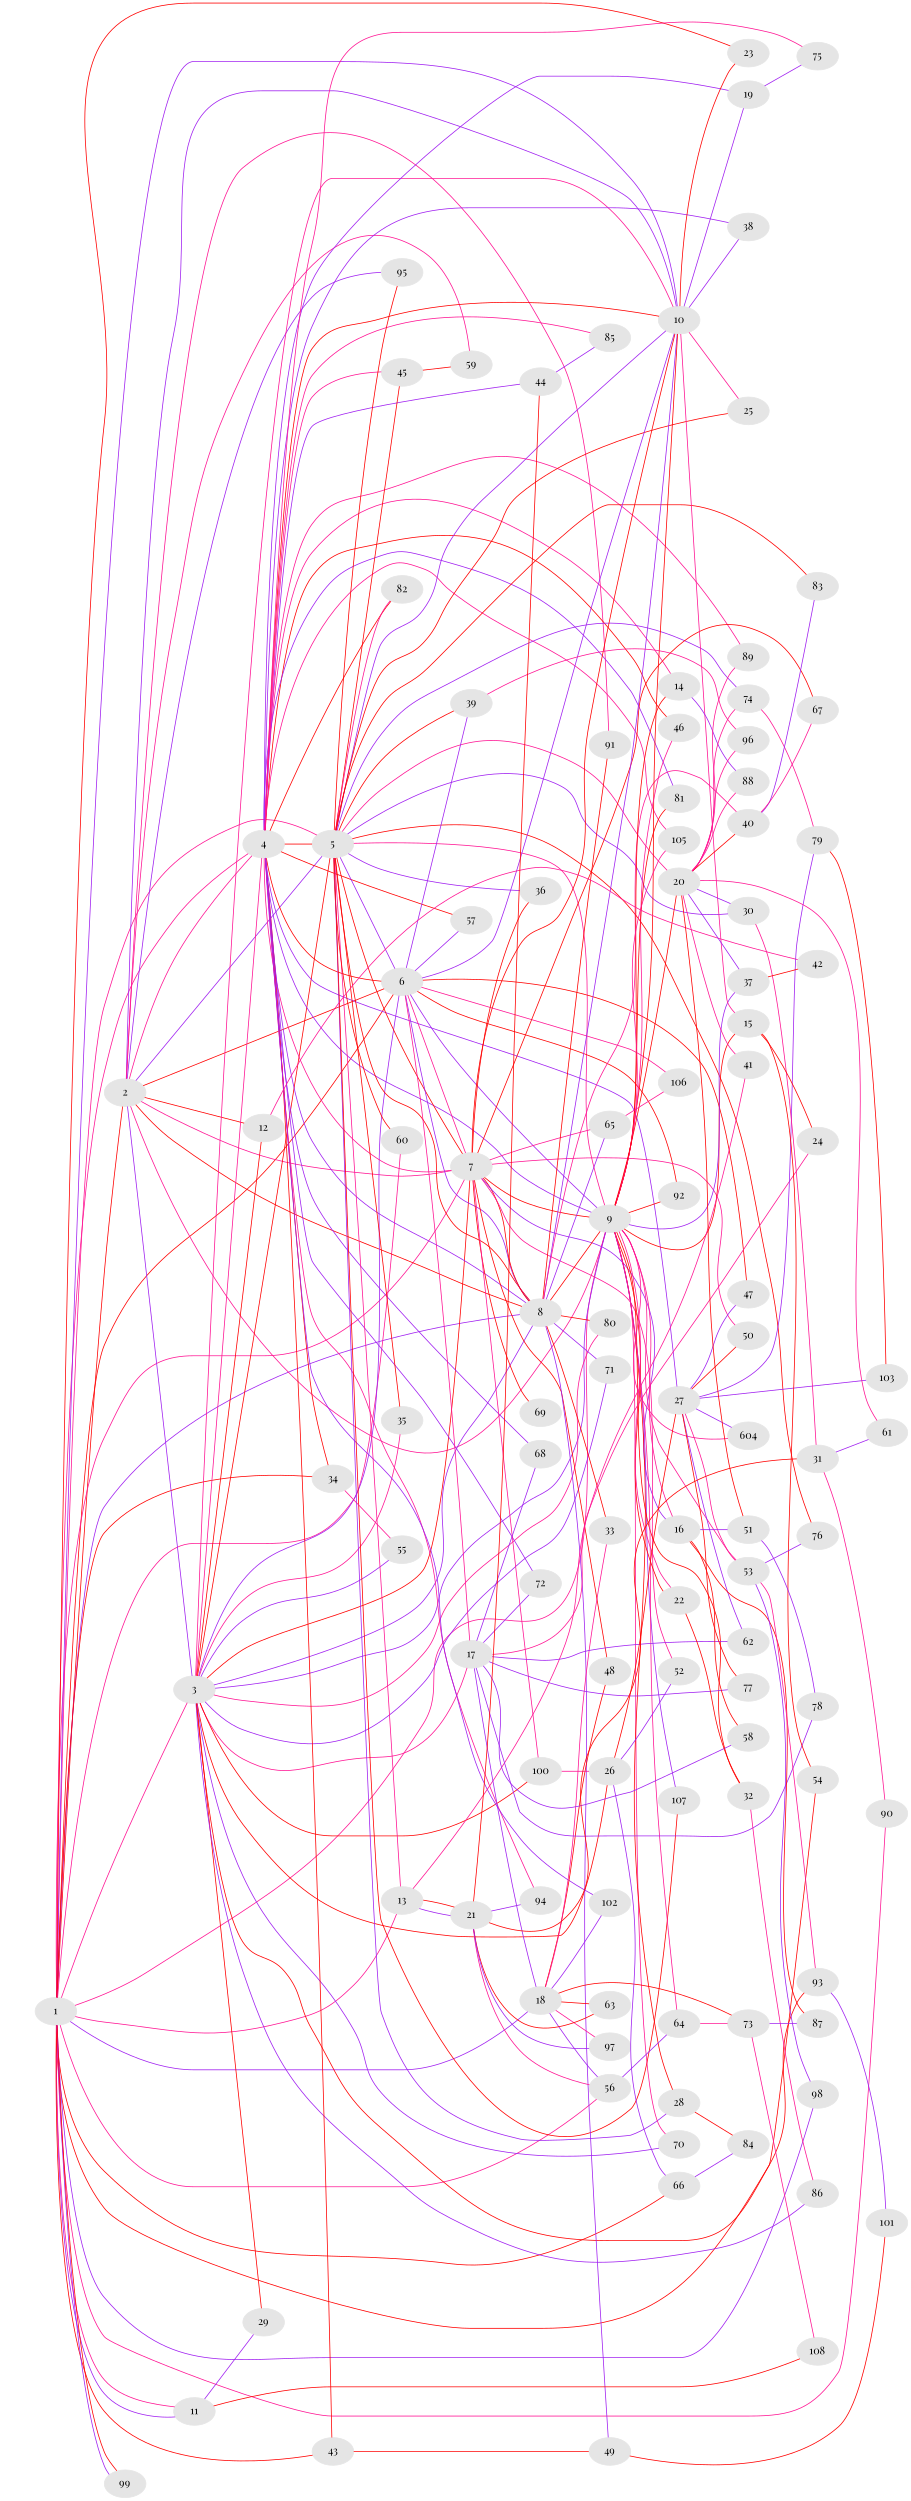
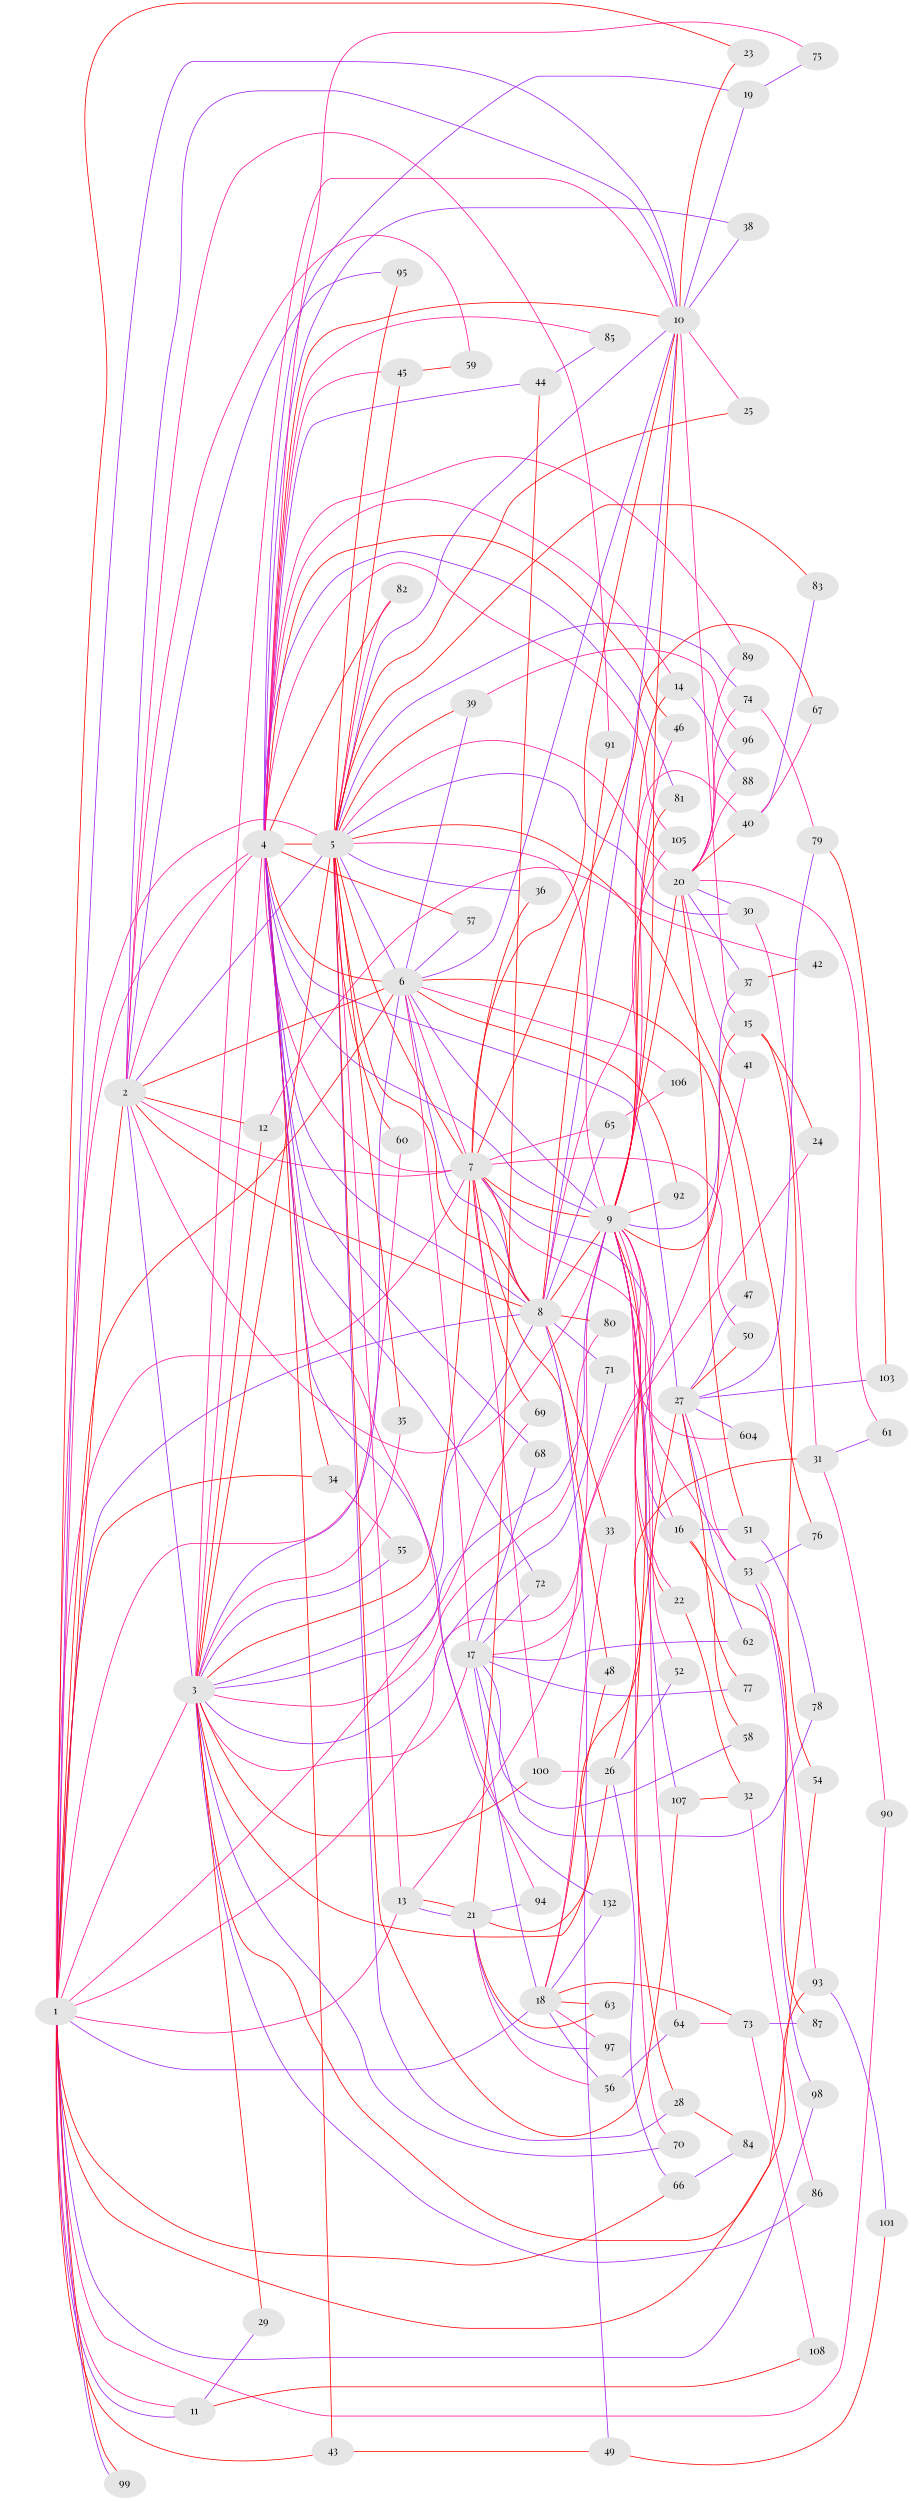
edge "9" -- "32": now "107" -- "32"
node "102": label "102" -> "132"
edge "1" -- "56": now "1" -- "69"
